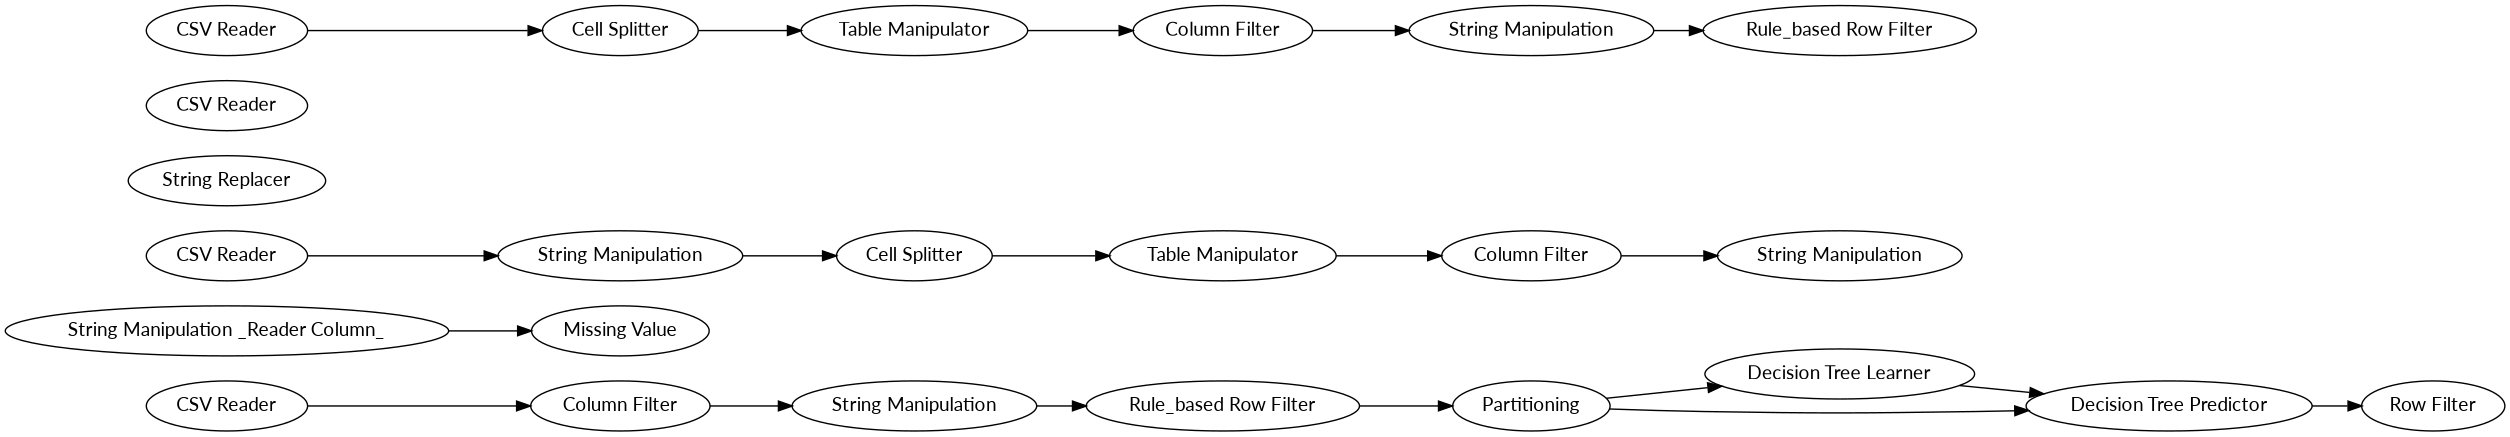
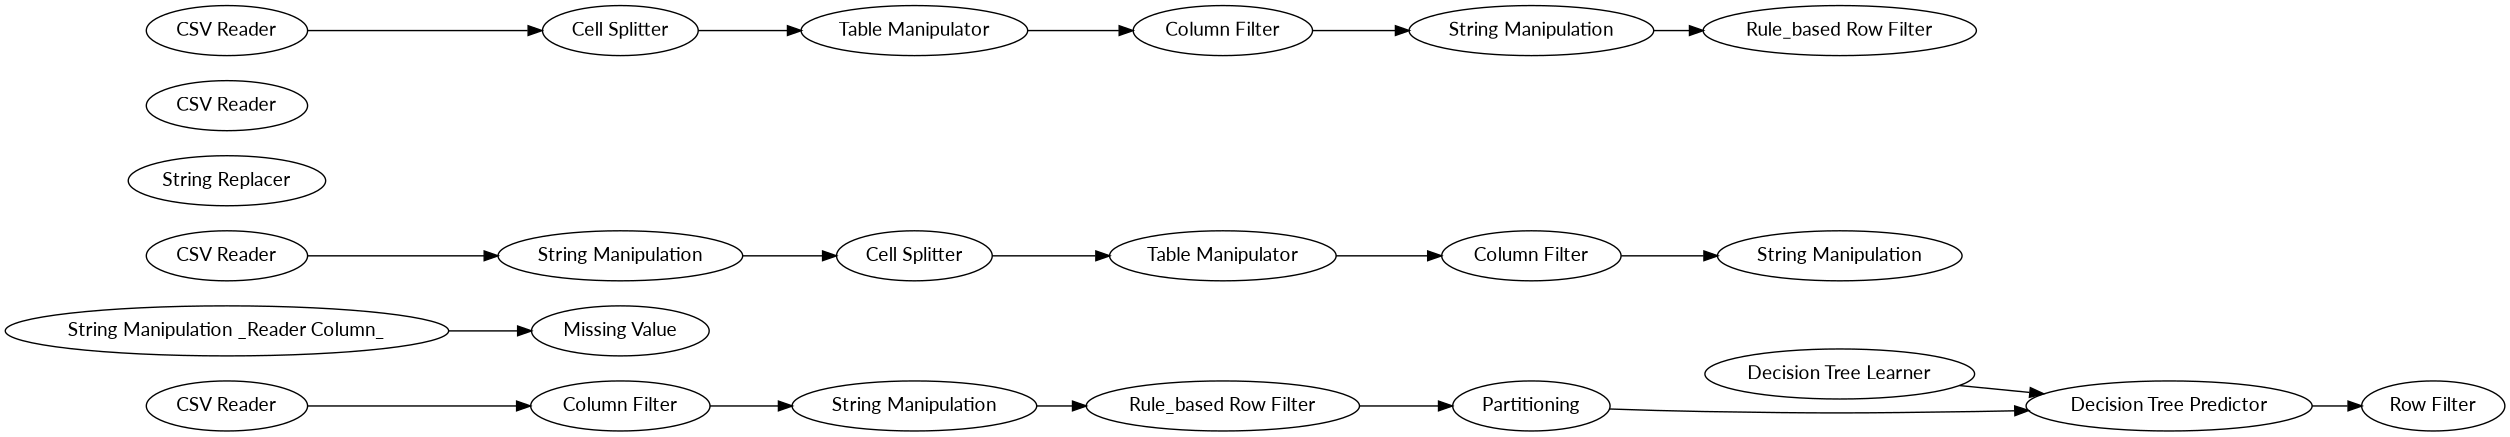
edge "Partitioning" -> "Decision Tree Learner": removed
